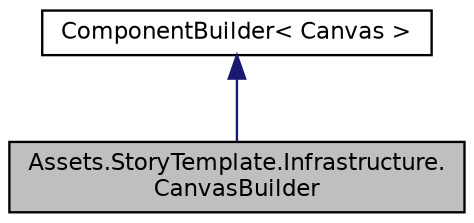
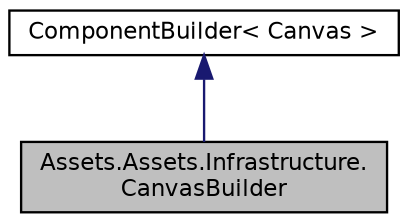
node "Assets.StoryTemplate.Infrastructure. CanvasBuilder": label "Assets.StoryTemplate.Infrastructure. CanvasBuilder" -> "Assets.Assets.Infrastructure. CanvasBuilder"
